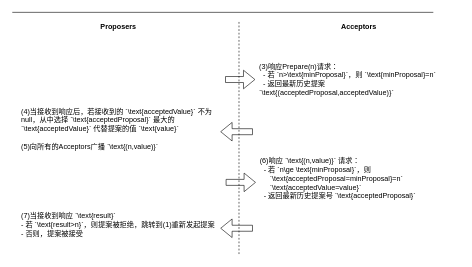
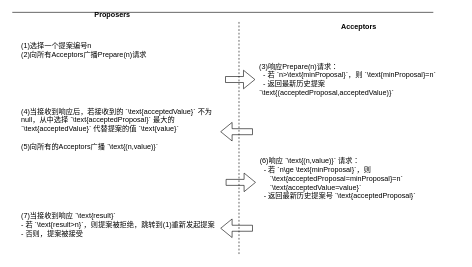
node "Proposers": moved (118, 27) -> (112, 15)
node "(1)选择一个提案编号n (2)向所有Acceptors广播Prepare(n)请求": added
